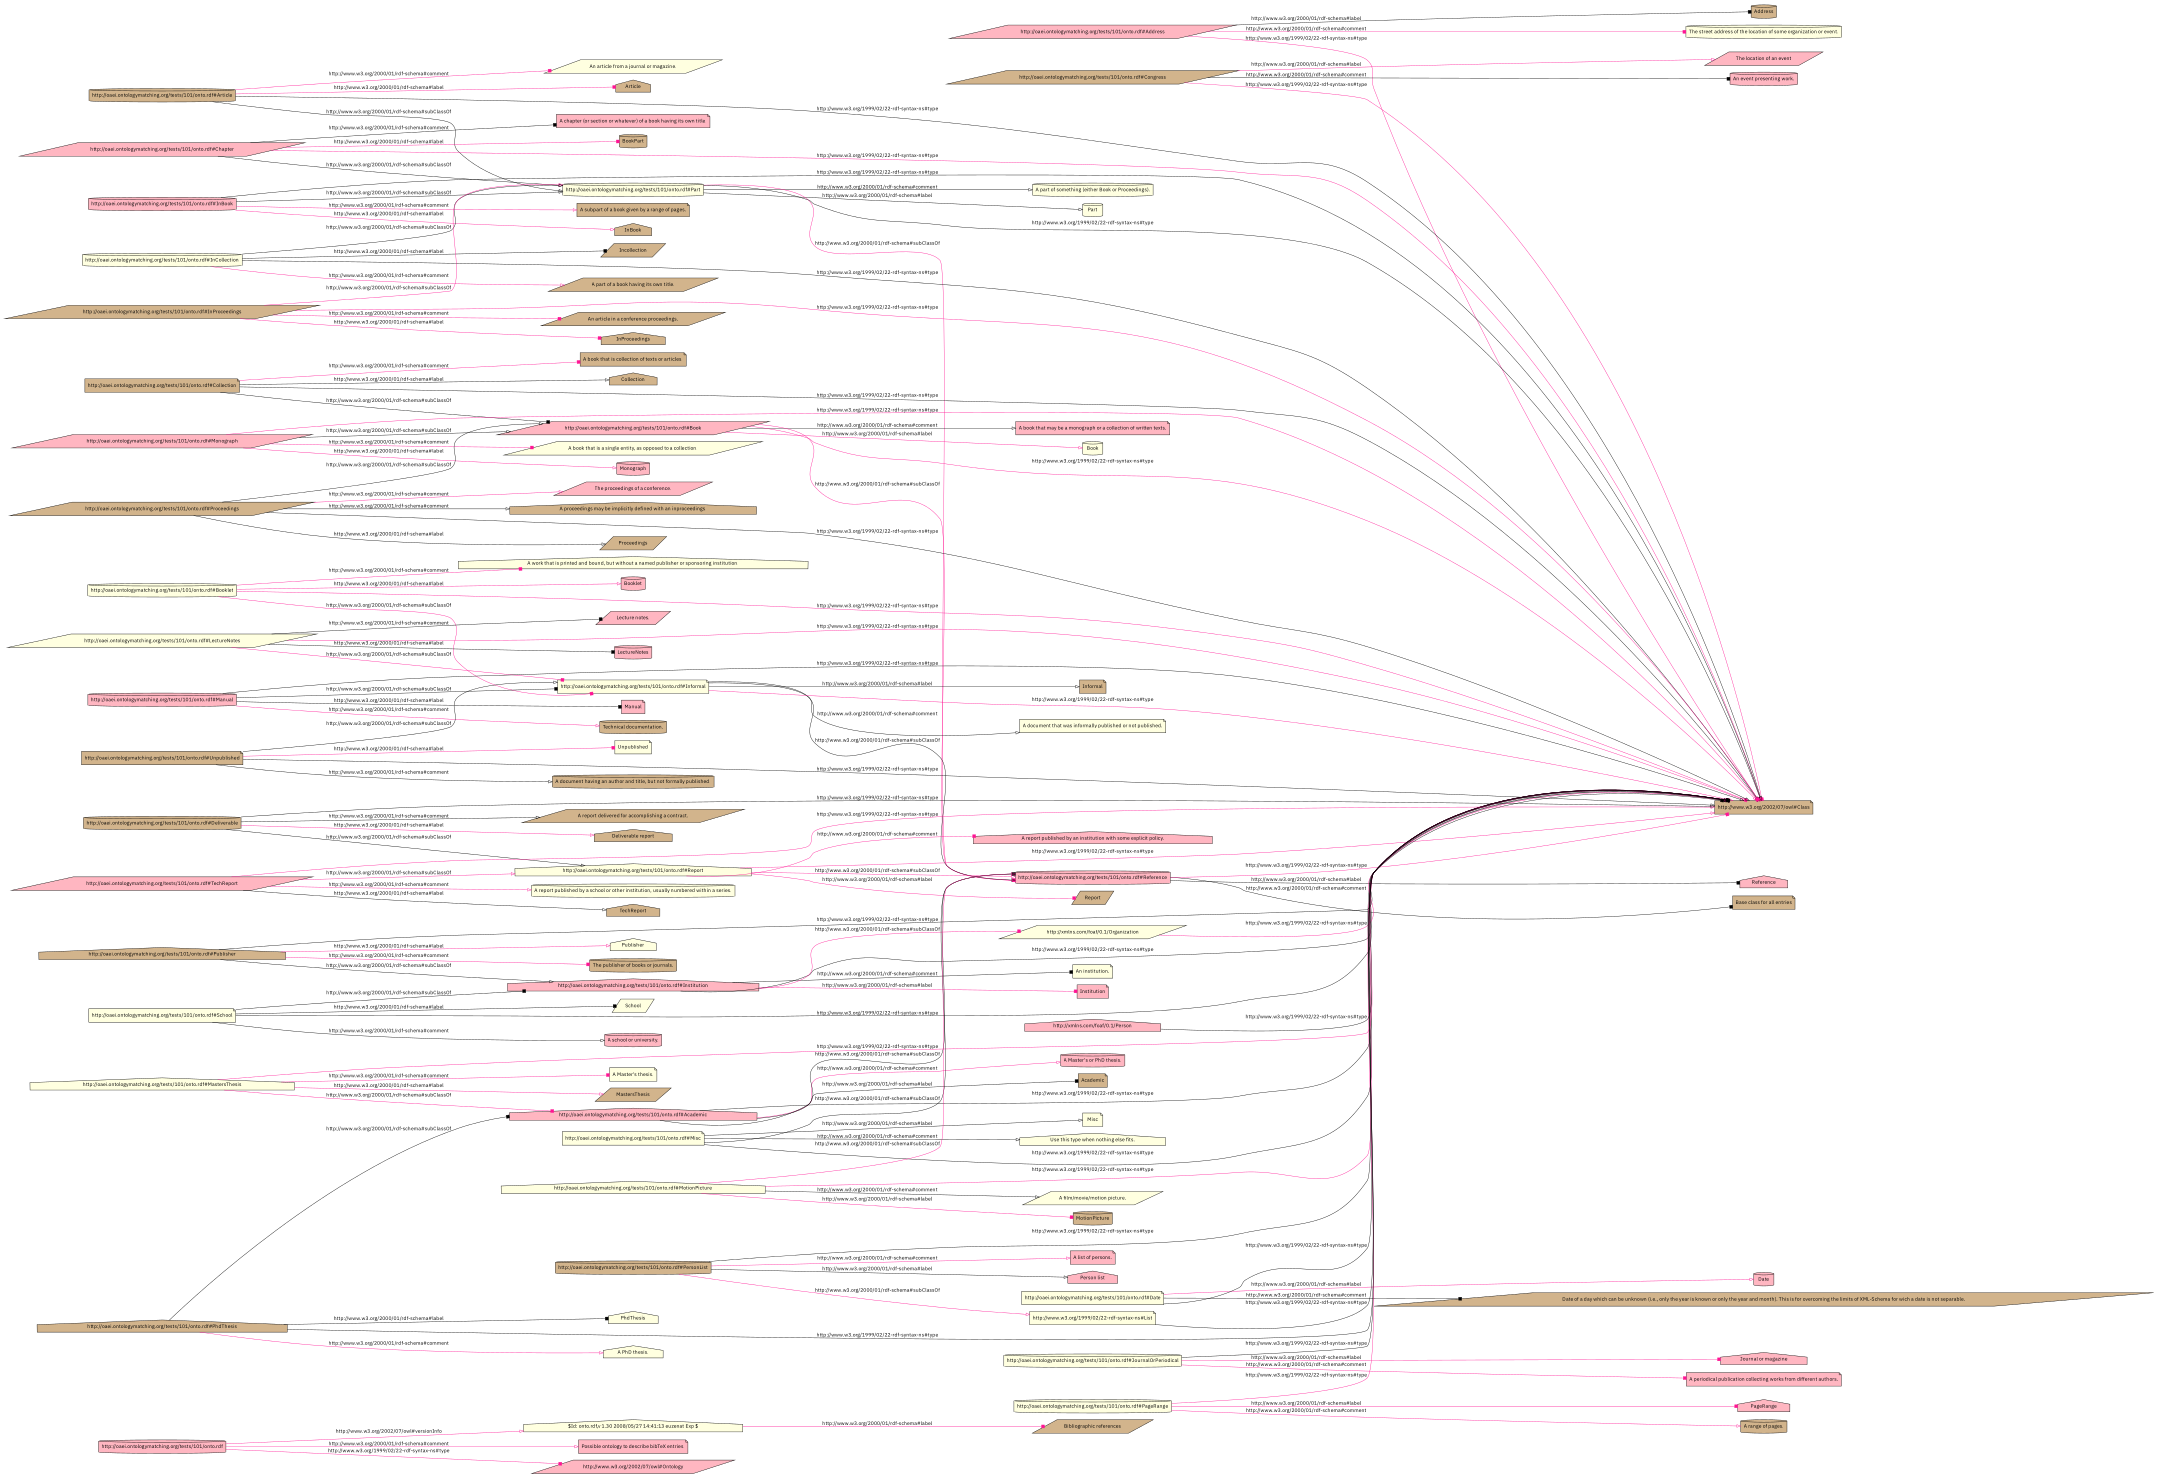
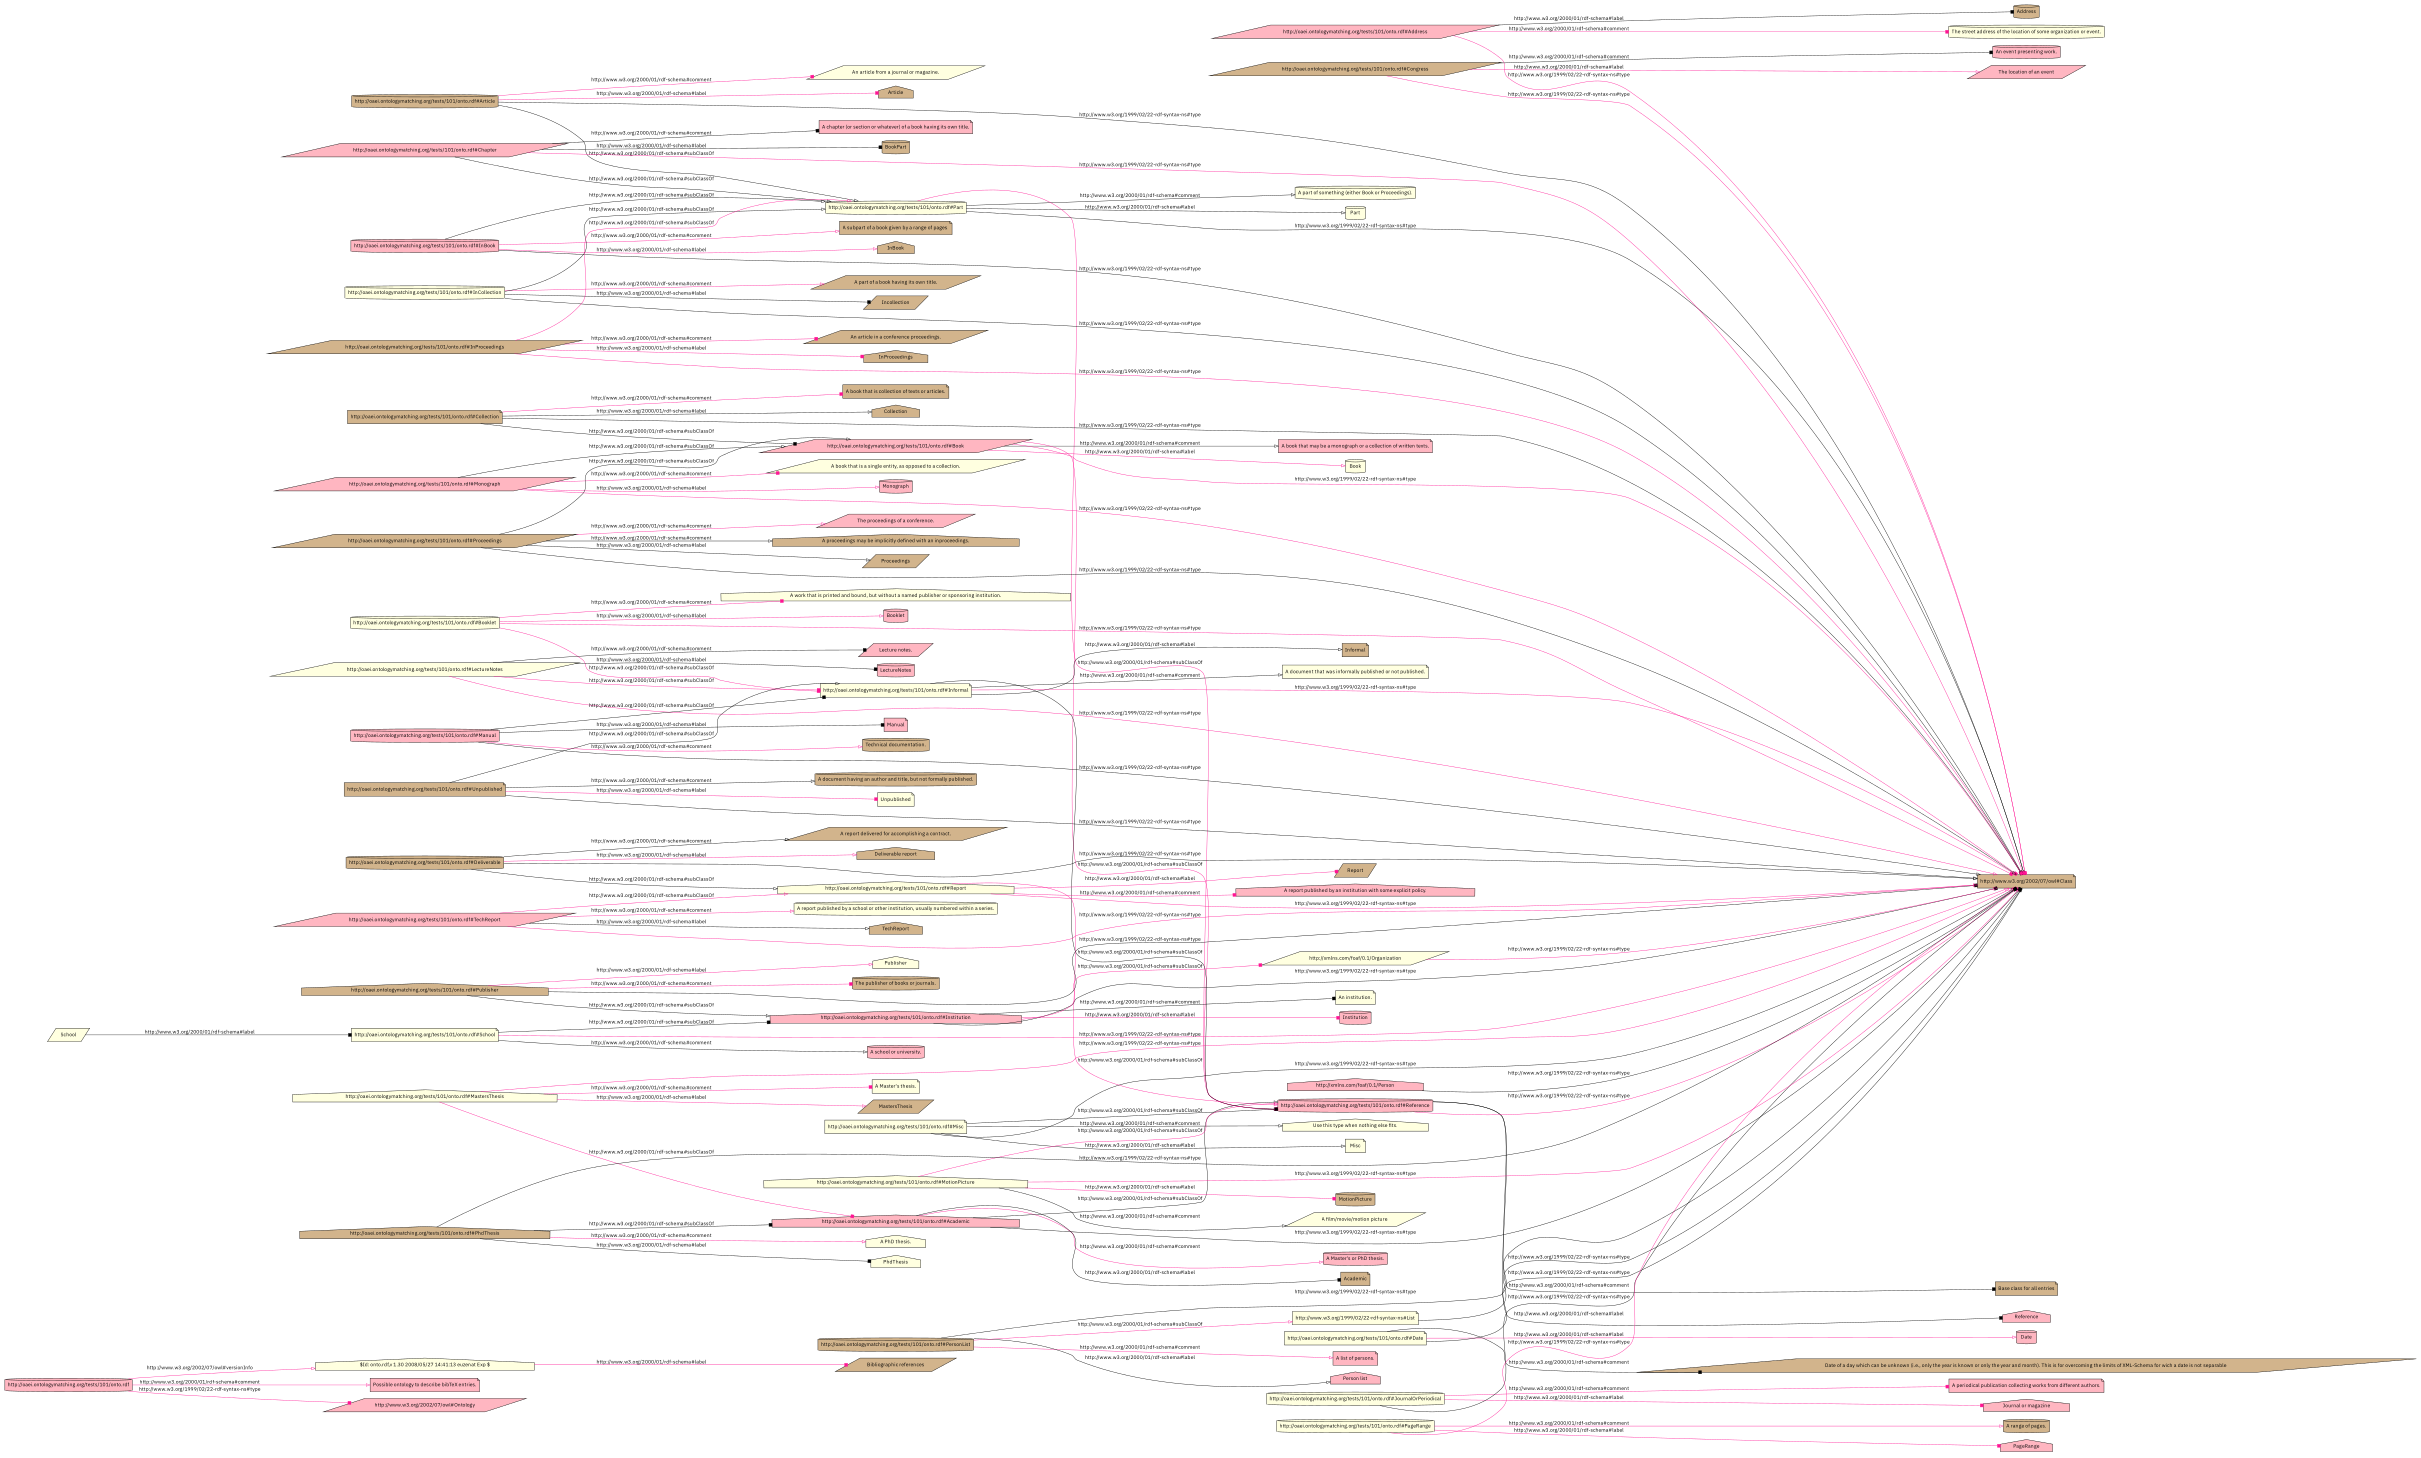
edge "http://oaei.ontologymatching.org/tests/101/onto.rdf#Chapter" -> "BookPart": color deeppink -> black
node "Institution": shape note -> cylinder
edge "http://oaei.ontologymatching.org/tests/101/onto.rdf#School" -> "School": reversed
edge "http://oaei.ontologymatching.org/tests/101/onto.rdf#School" -> "http://www.w3.org/2002/07/owl#Class": color black -> deeppink
edge "http://oaei.ontologymatching.org/tests/101/onto.rdf#Misc" -> "http://www.w3.org/2002/07/owl#Class": arrowhead box -> onormal
